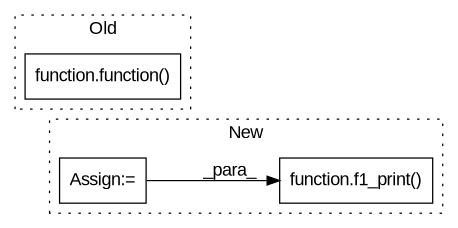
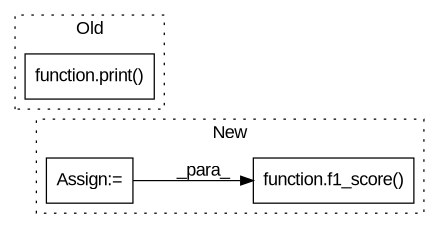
node "function.function()": label "function.function()" -> "function.print()"
node "function.f1_print()": label "function.f1_print()" -> "function.f1_score()"
